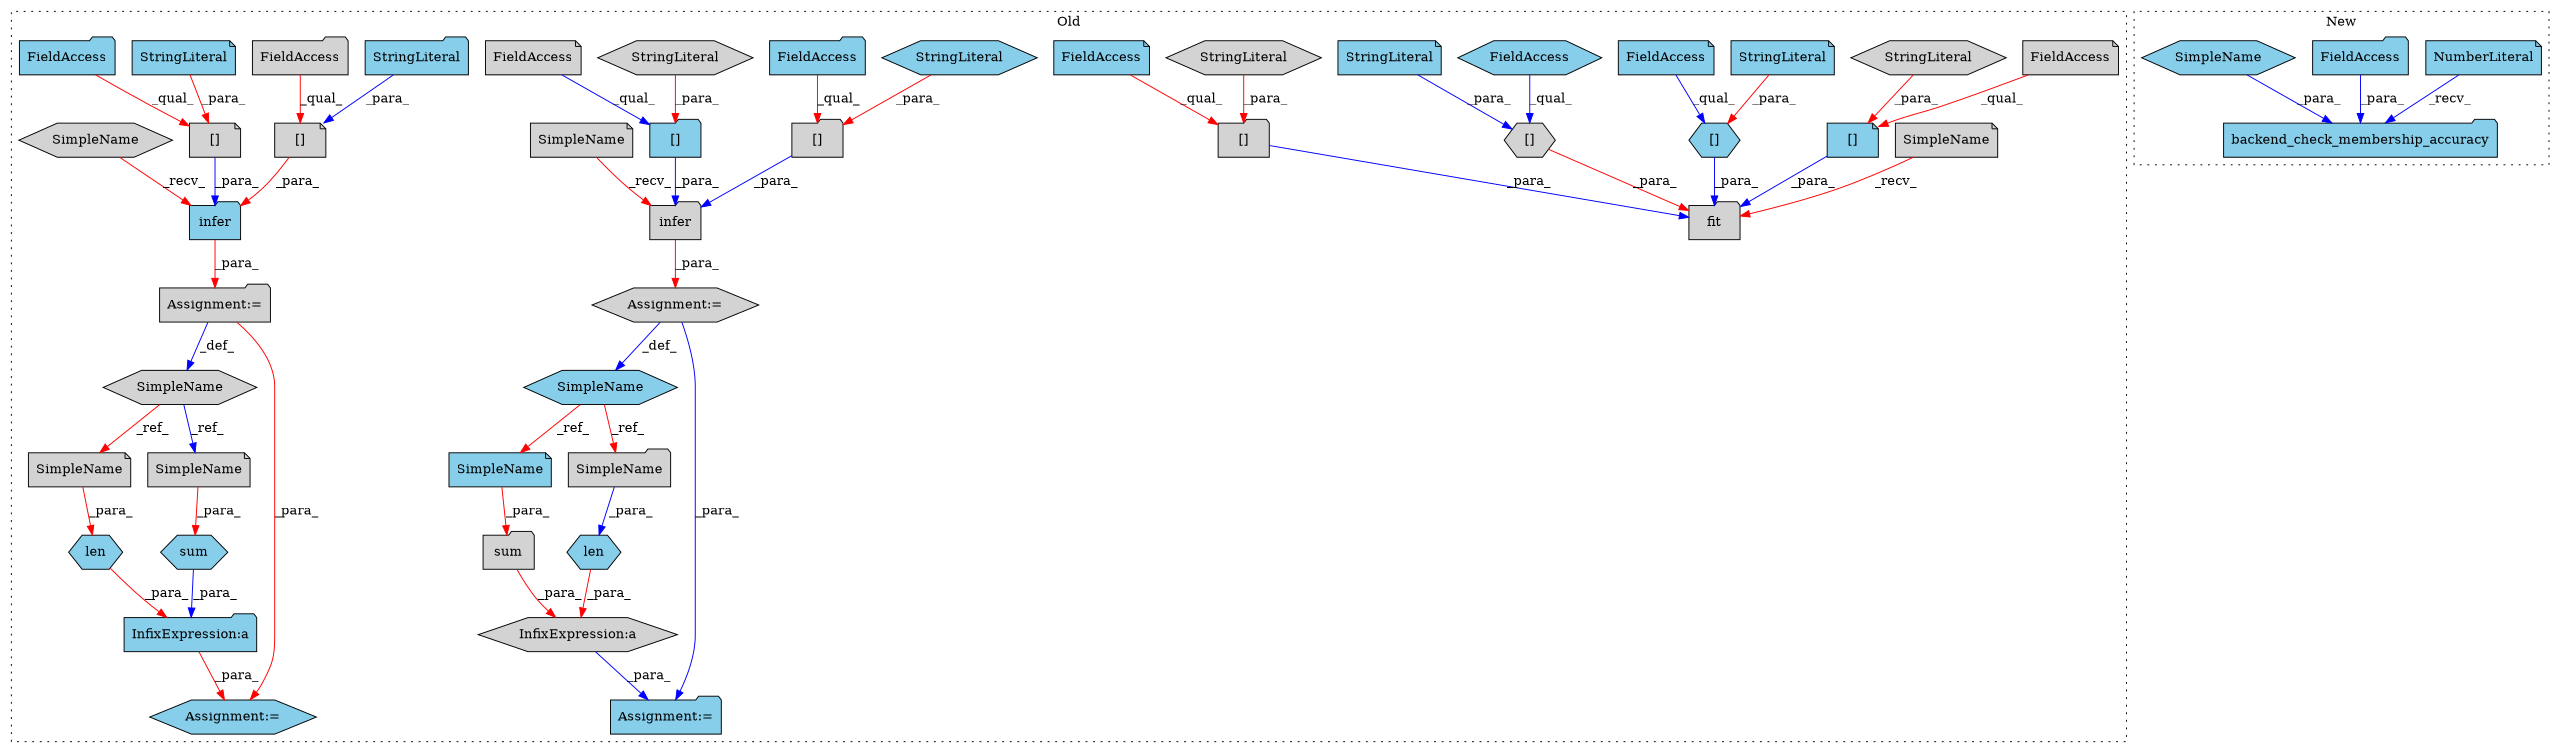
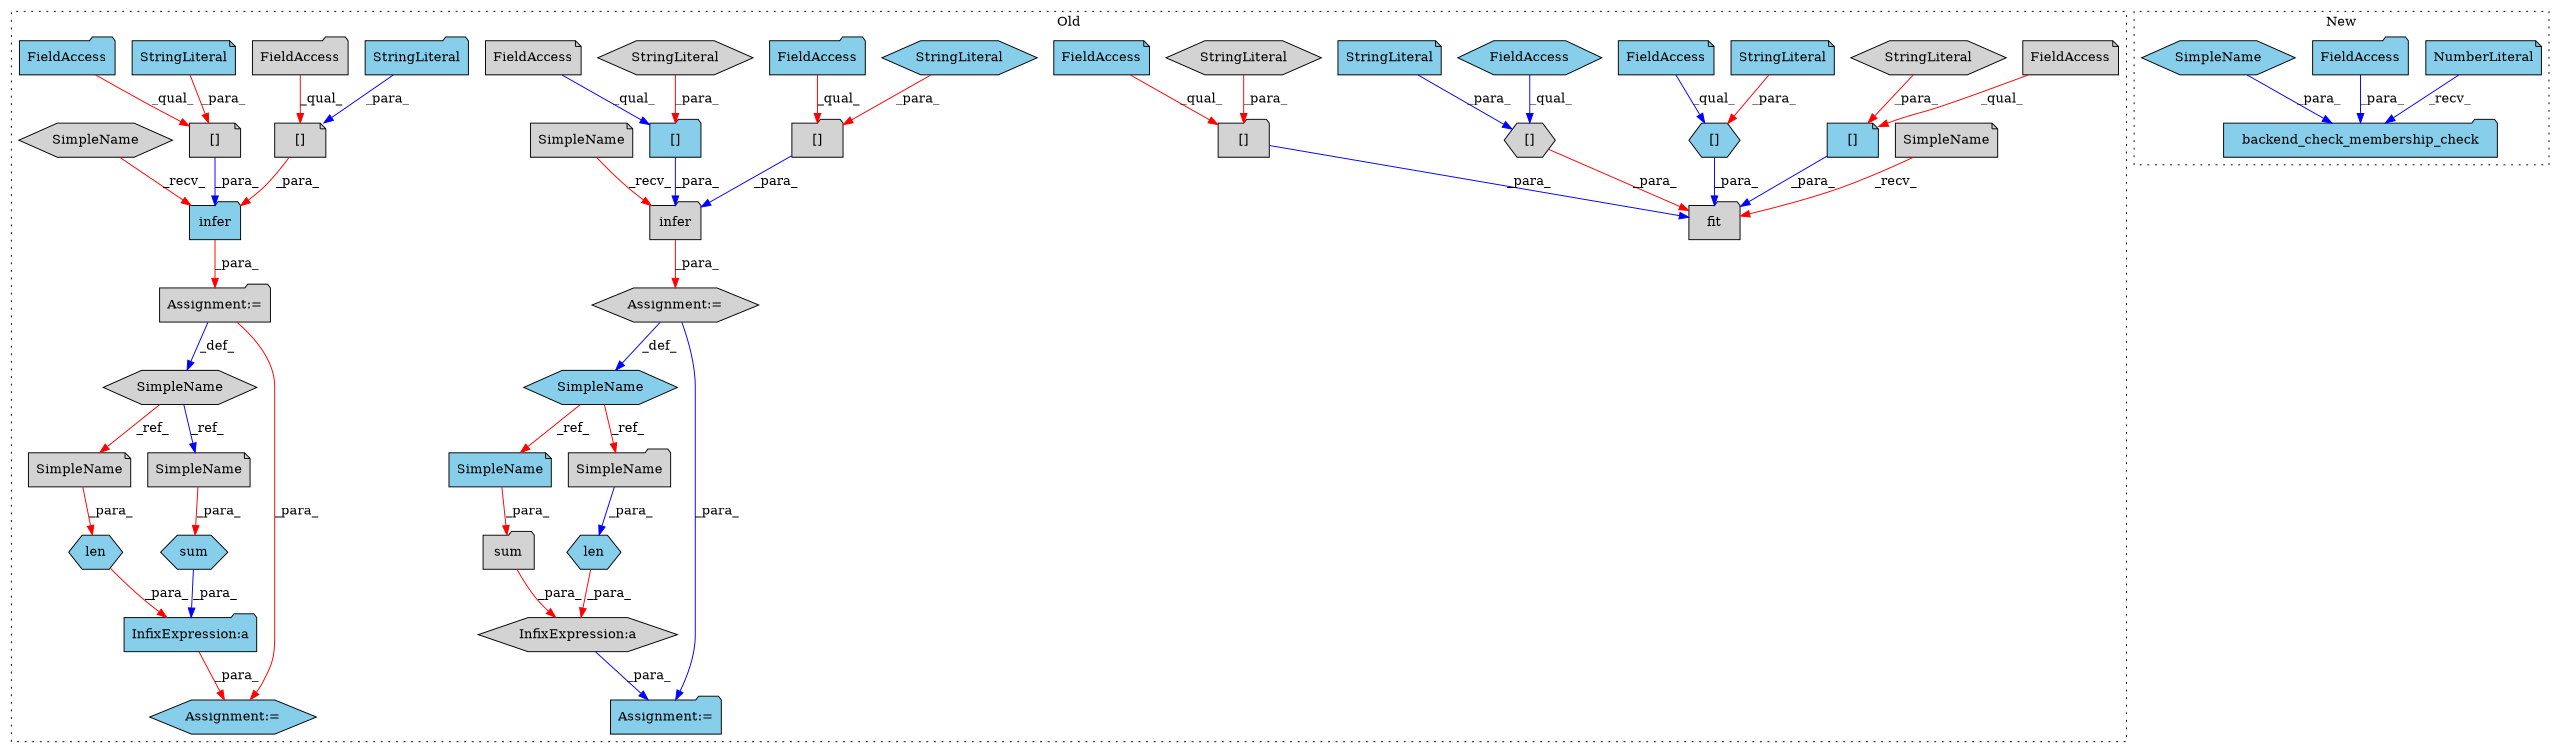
node "backend_check_membership_accuracy": label "backend_check_membership_accuracy" -> "backend_check_membership_check"
